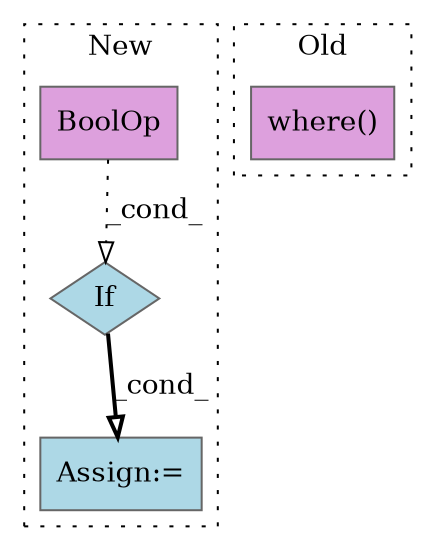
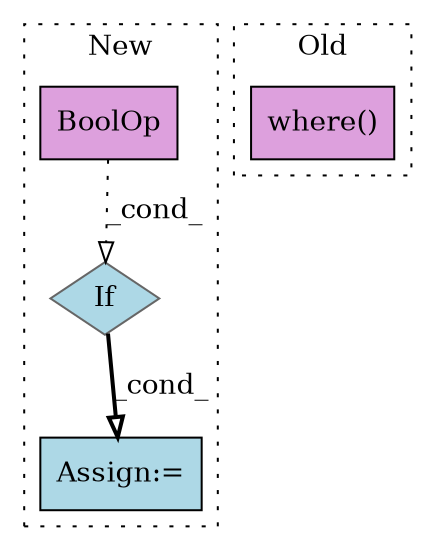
node "BoolOp": color gray40 -> black
node "where()": color gray40 -> black
node "Assign:=": color gray40 -> black
